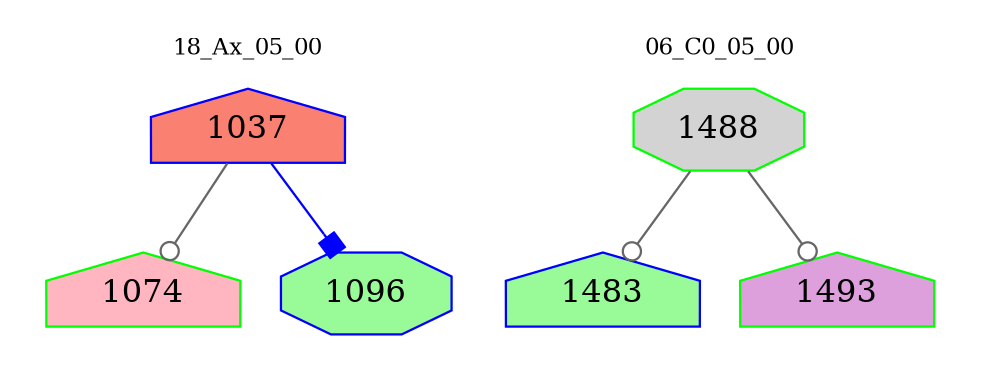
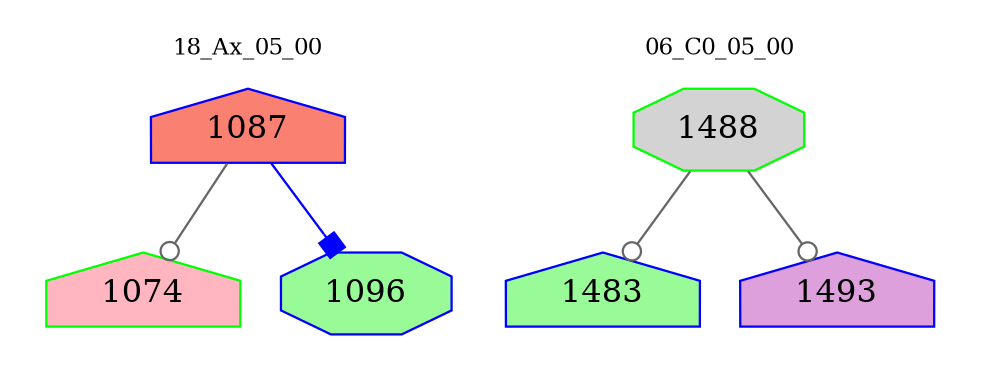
node "1037": label "1037" -> "1087"
node "1493": color green -> blue
